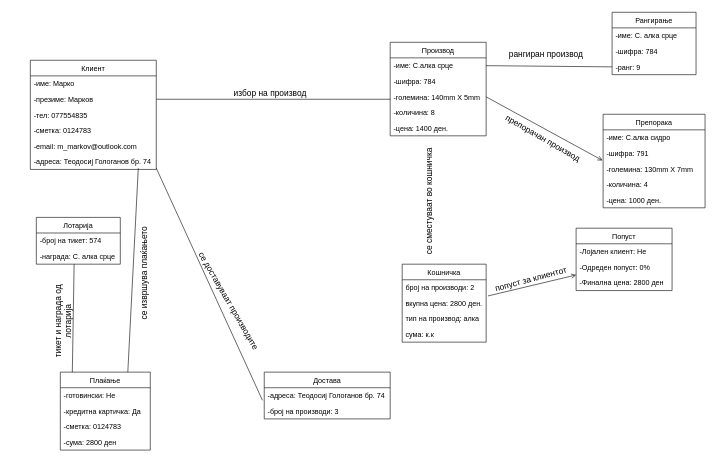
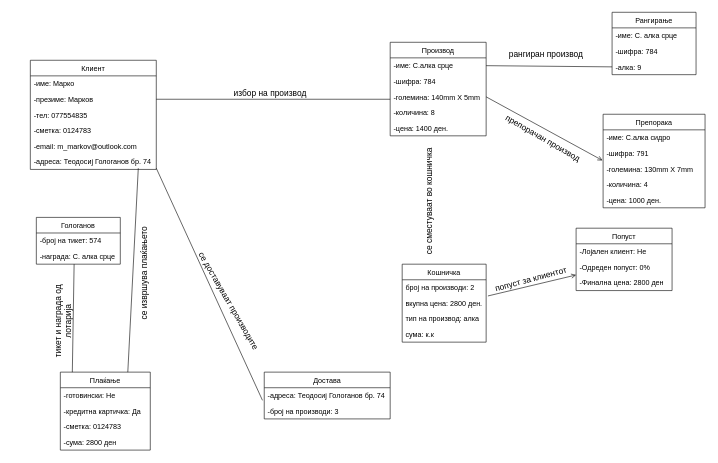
node "-ранг: 9": label "-ранг: 9" -> "-алка: 9"
node "Лотарија": label "Лотарија" -> "Гологанов"
